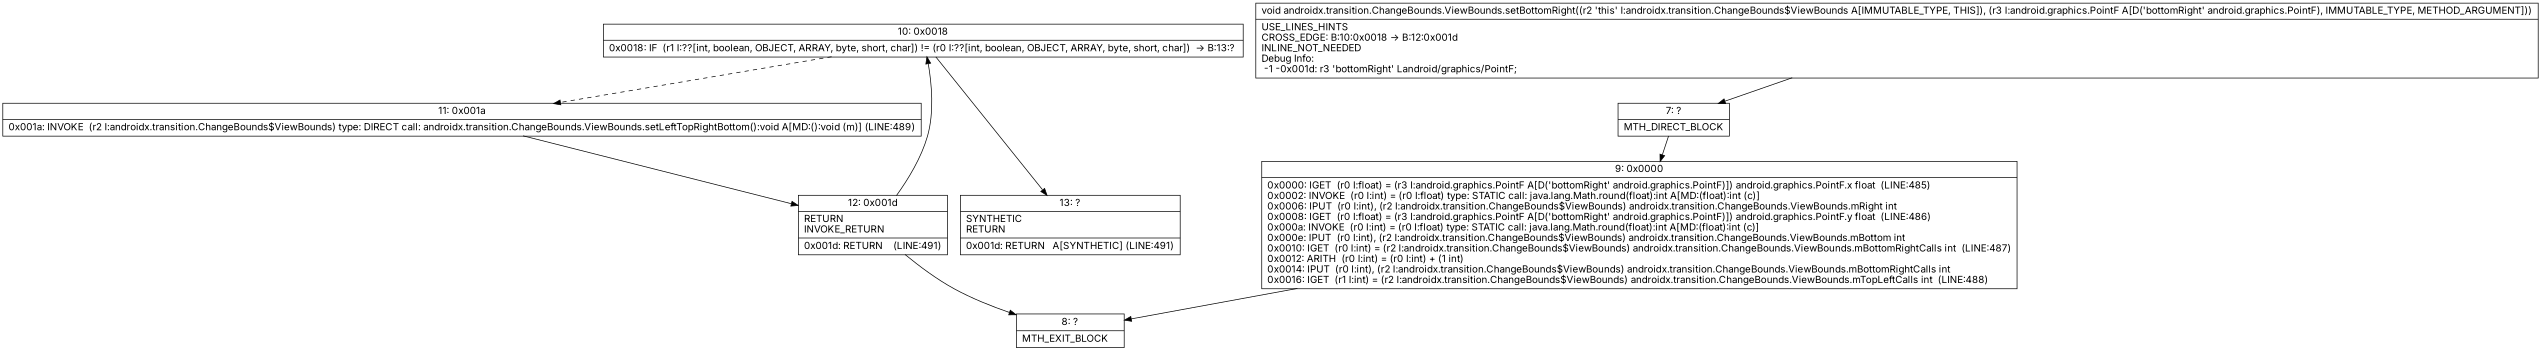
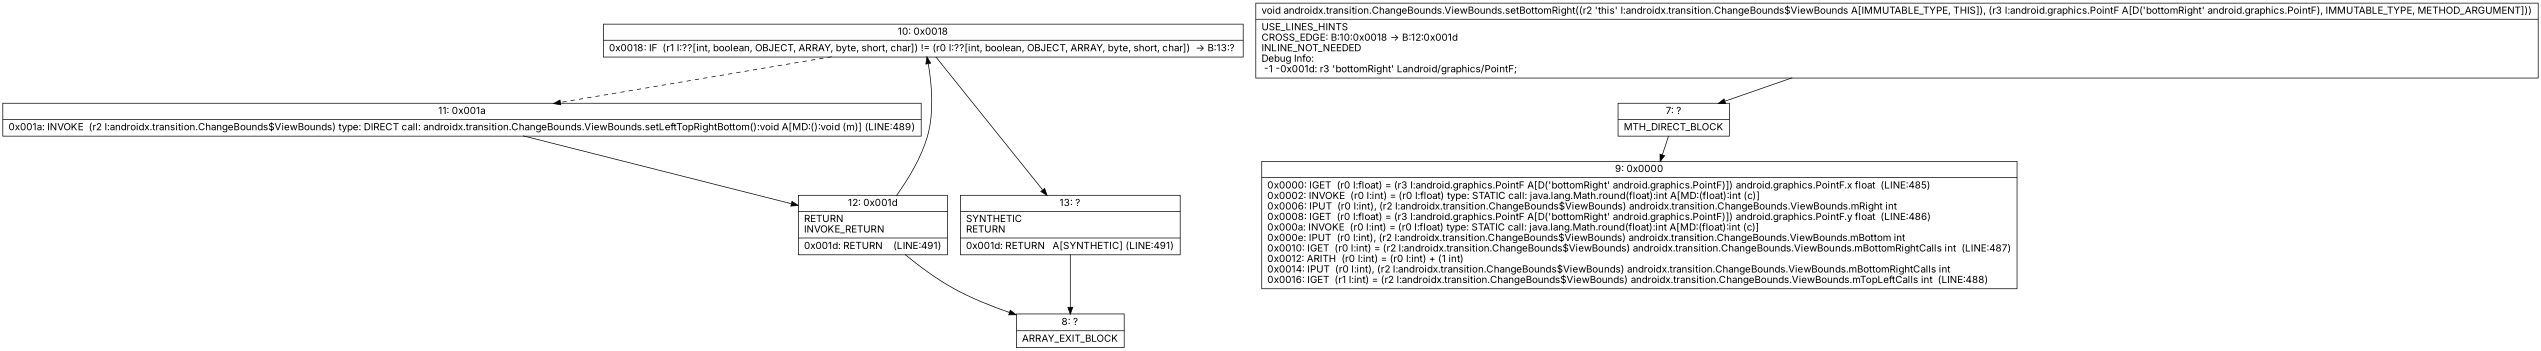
edge "9: 0x0000" -> "8: ?": now "13: ?" -> "8: ?"
node "8: ?": text "MTH_EXIT_BLOCK" -> "ARRAY_EXIT_BLOCK"
